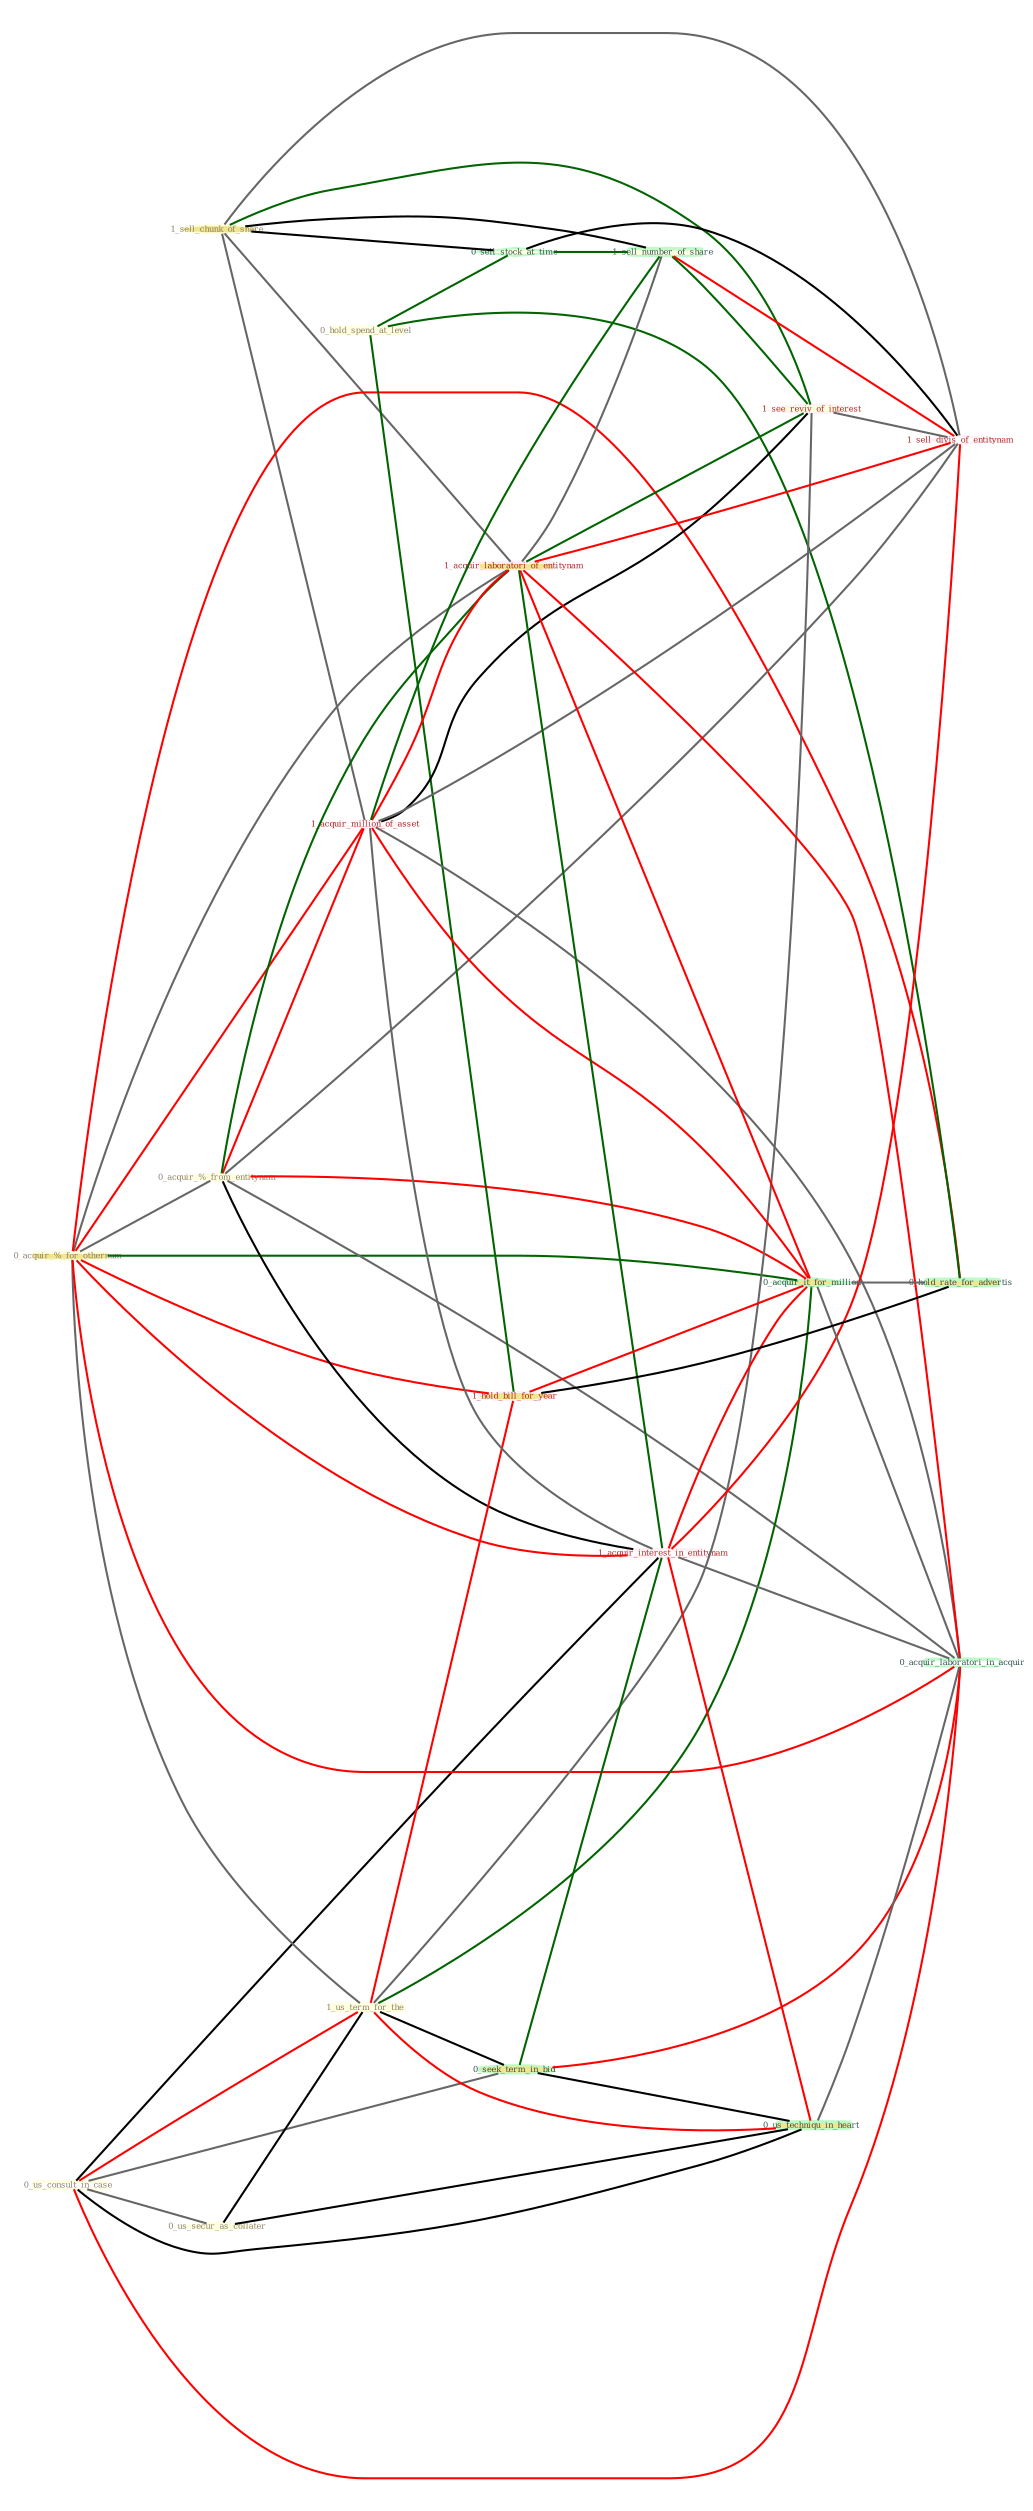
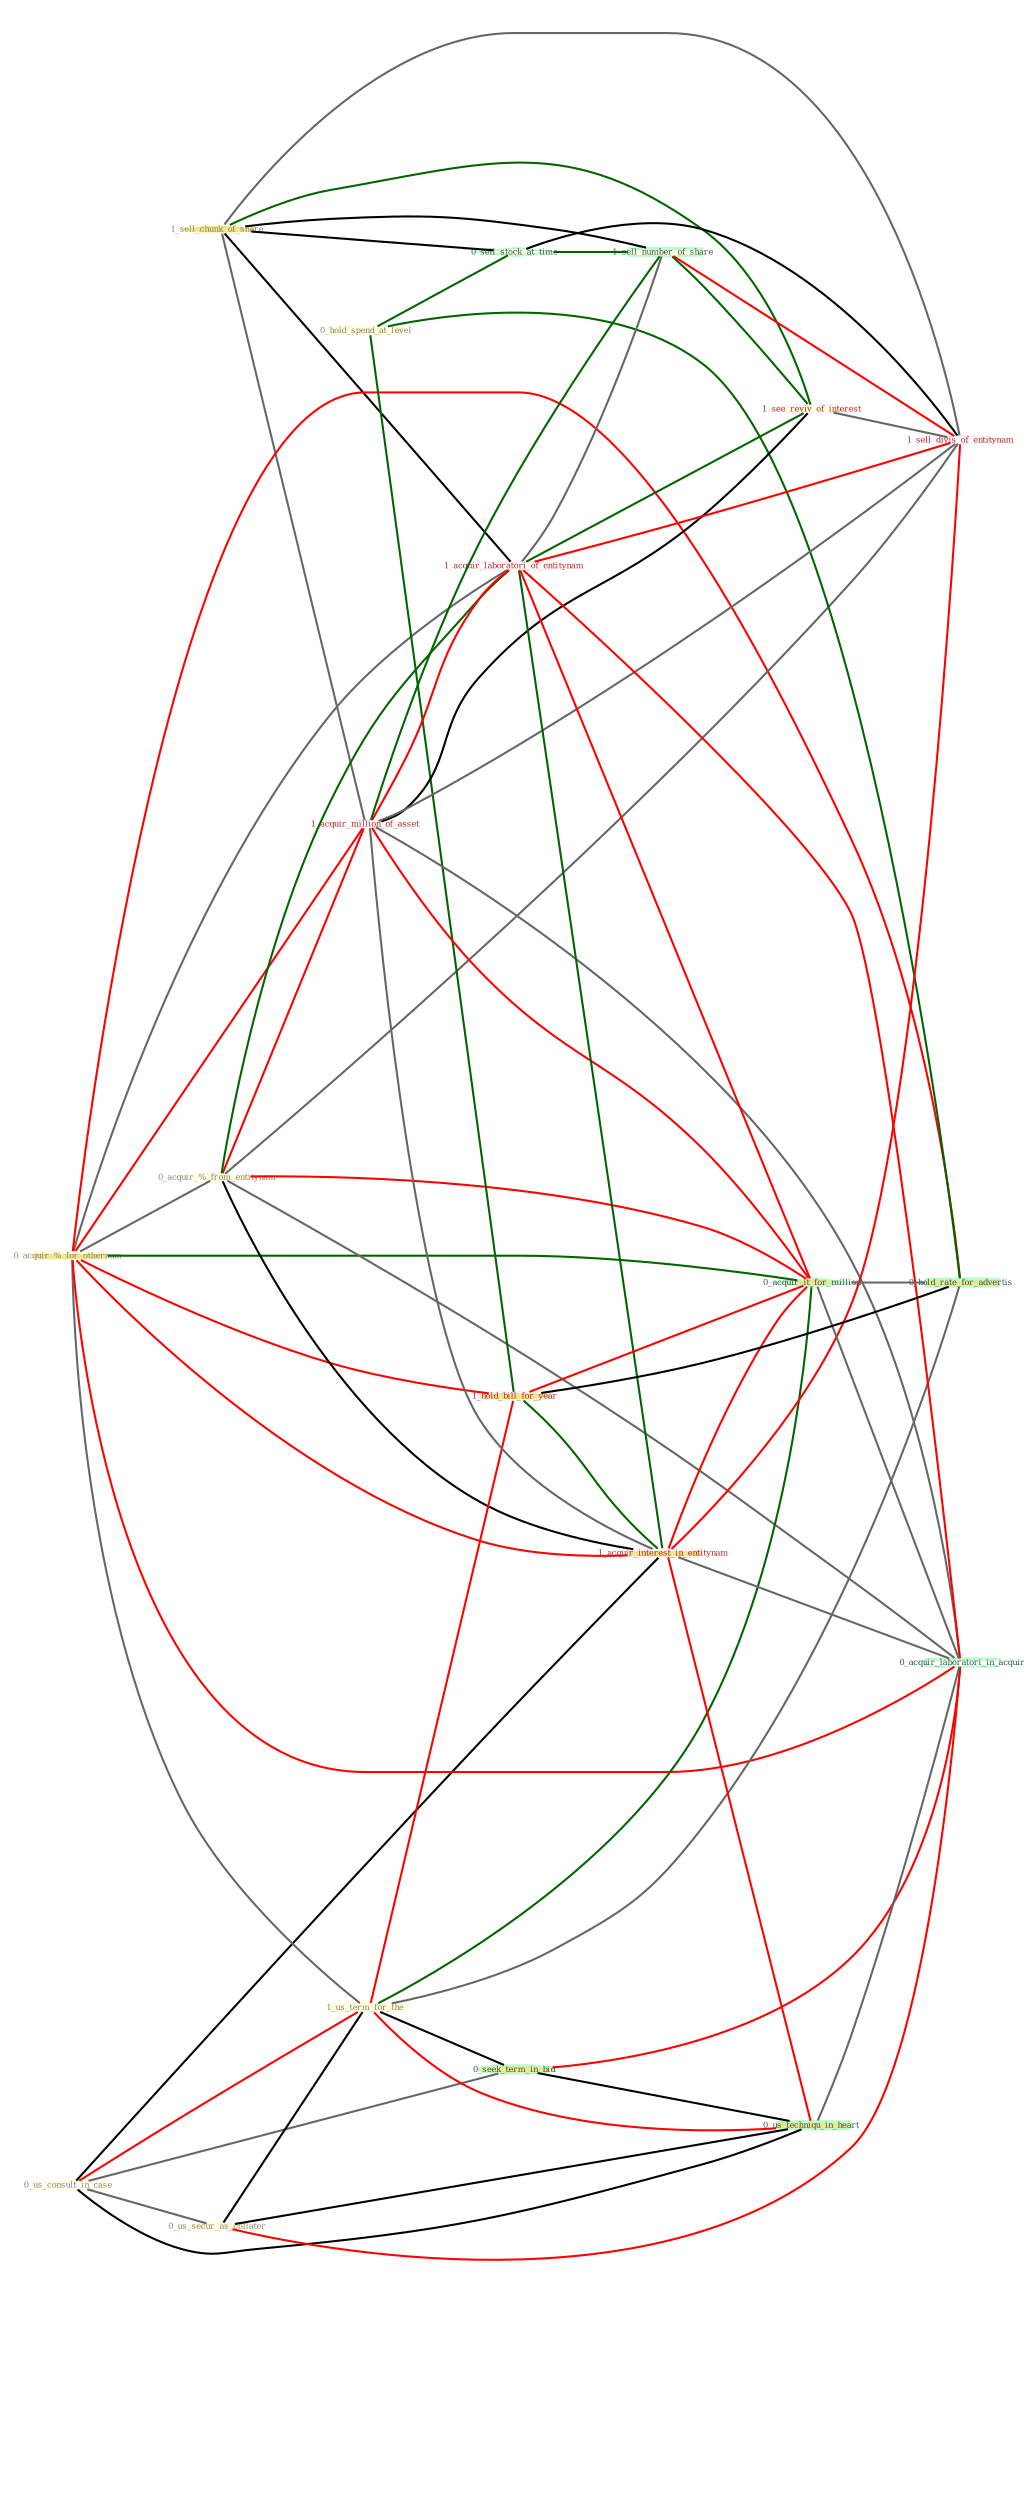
edge "1_sell_chunk_of_share" -- "1_acquir_laboratori_of_entitynam": color gray40 -> black
node "1_acquir_laboratori_of_entitynam": fillcolor khaki -> white
edge "1_see_reviv_of_interest" -- "1_us_term_for_the": now "0_hold_rate_for_advertis" -- "1_us_term_for_the"
node "1_acquir_interest_in_entitynam": fillcolor white -> khaki
edge "1_acquir_interest_in_entitynam" -- "0_seek_term_in_bid": now "1_acquir_interest_in_entitynam" -- "1_hold_bill_for_year"
edge "0_acquir_laboratori_in_acquir" -- "0_us_consult_in_case": now "0_acquir_laboratori_in_acquir" -- "0_us_secur_as_collater"
